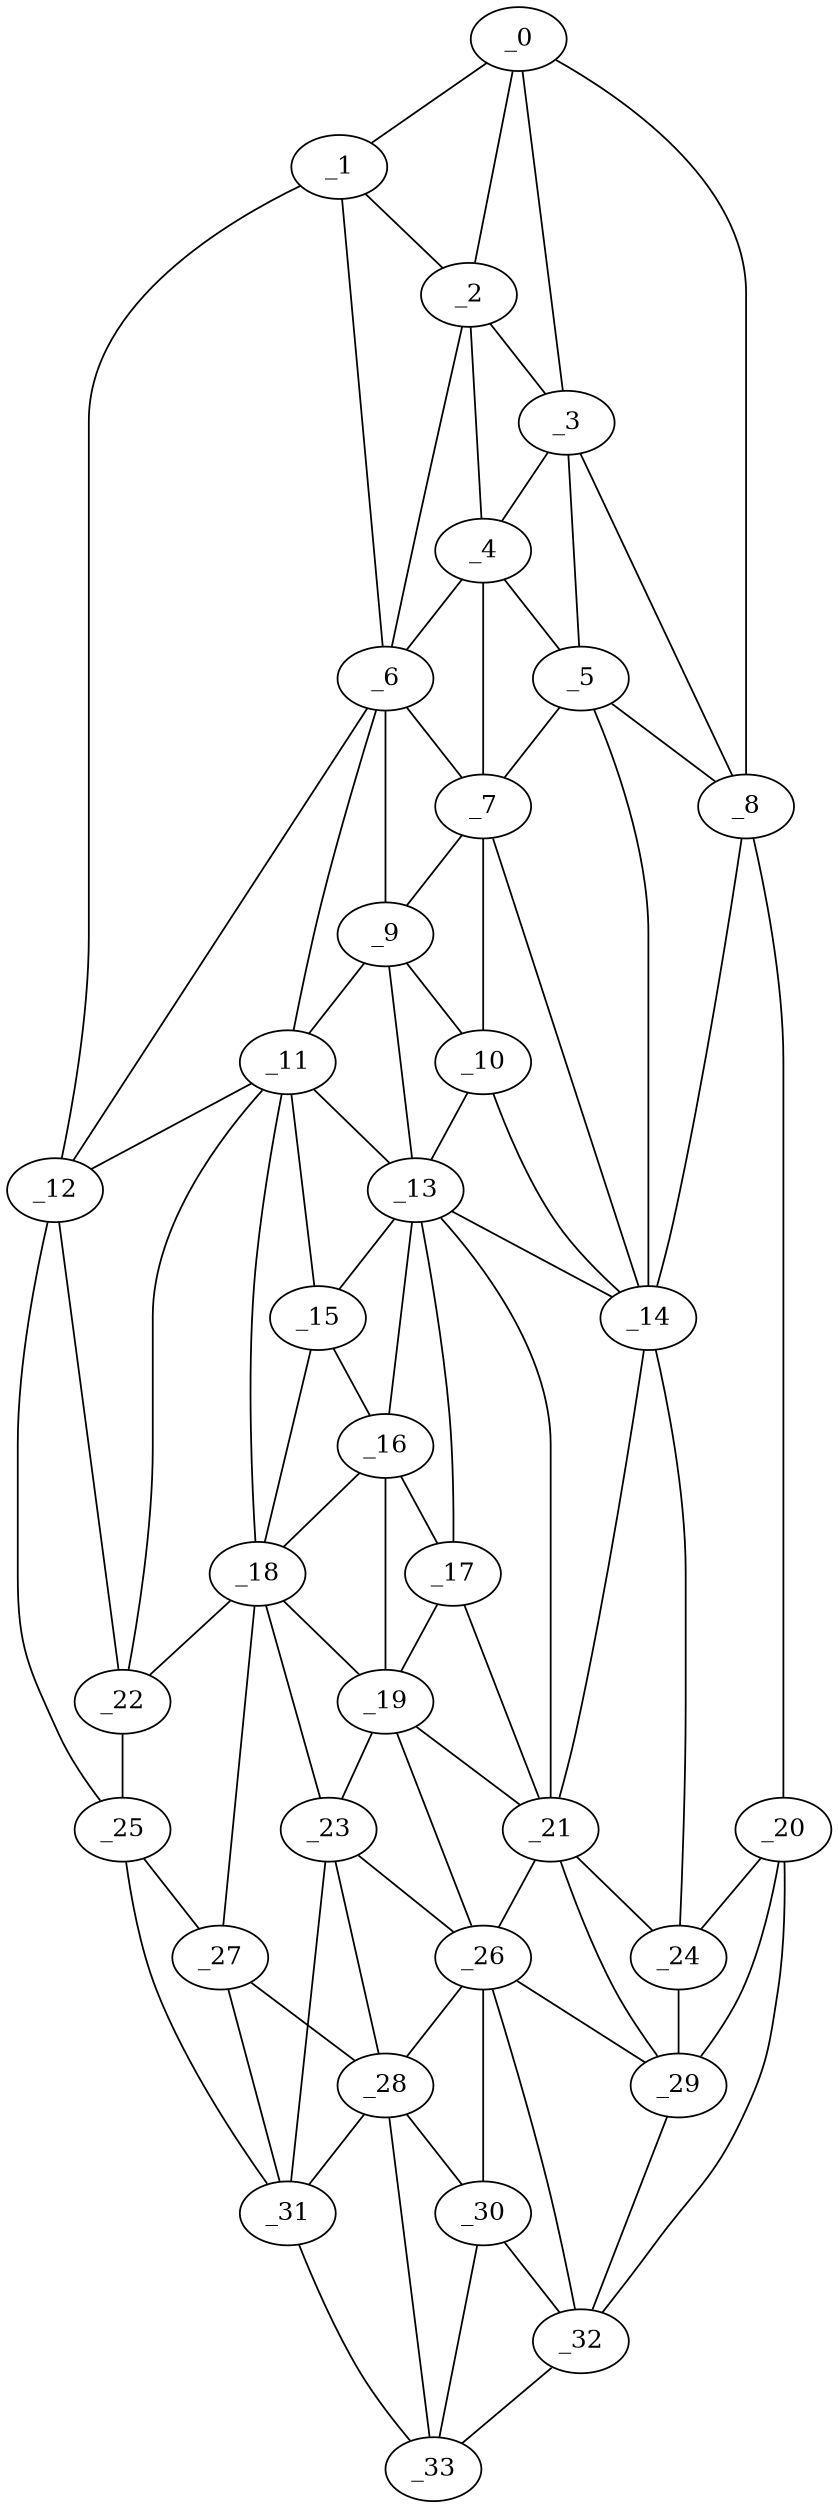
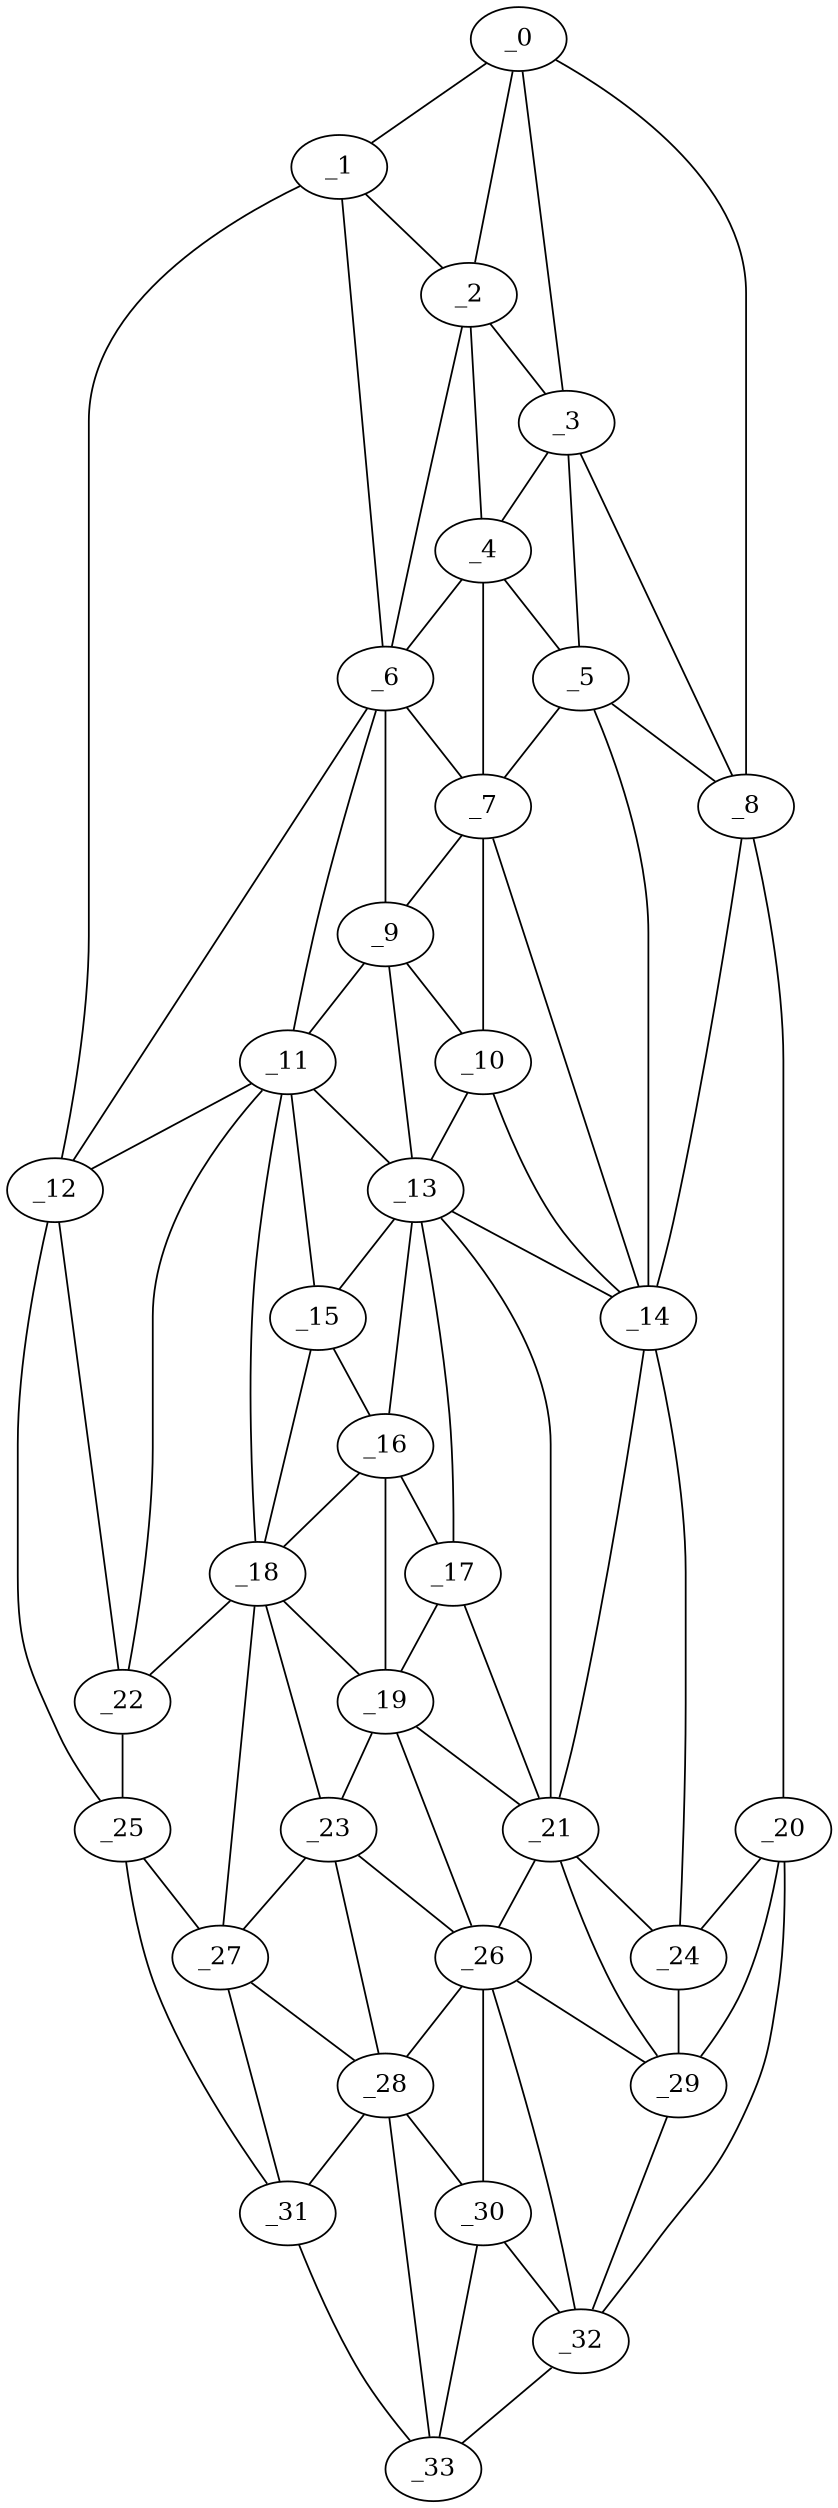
edge "_23" -- "_31": now "_23" -- "_27"
